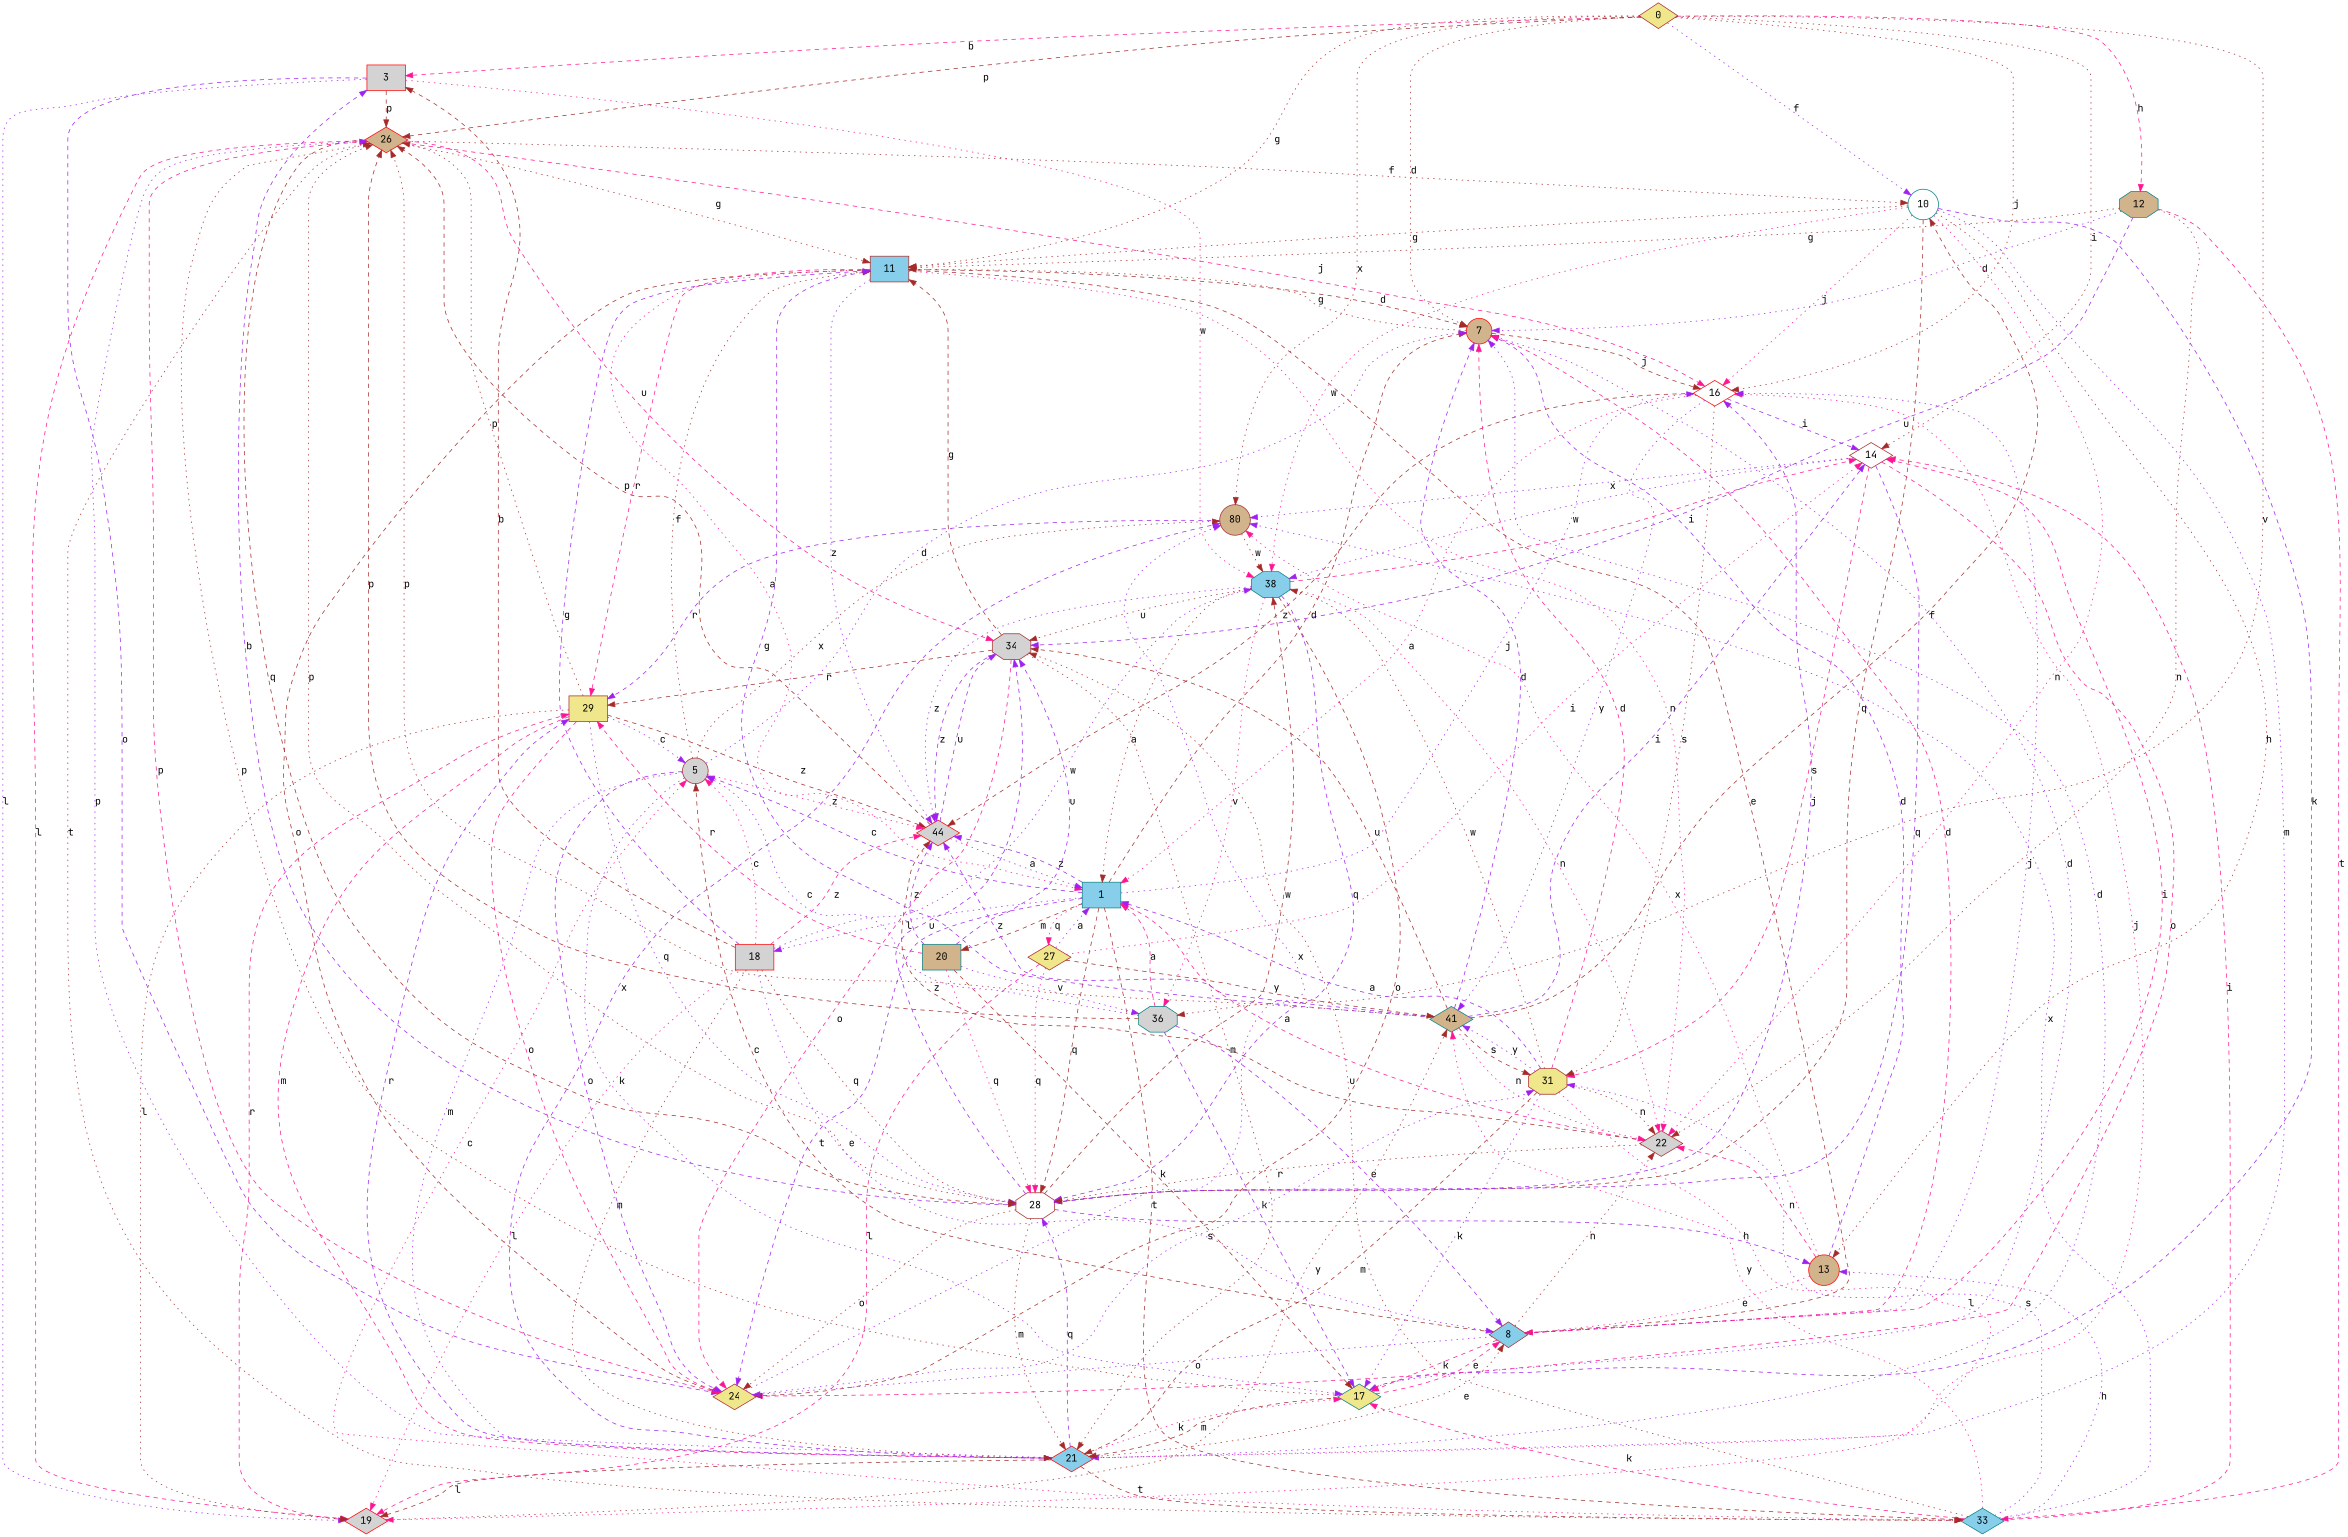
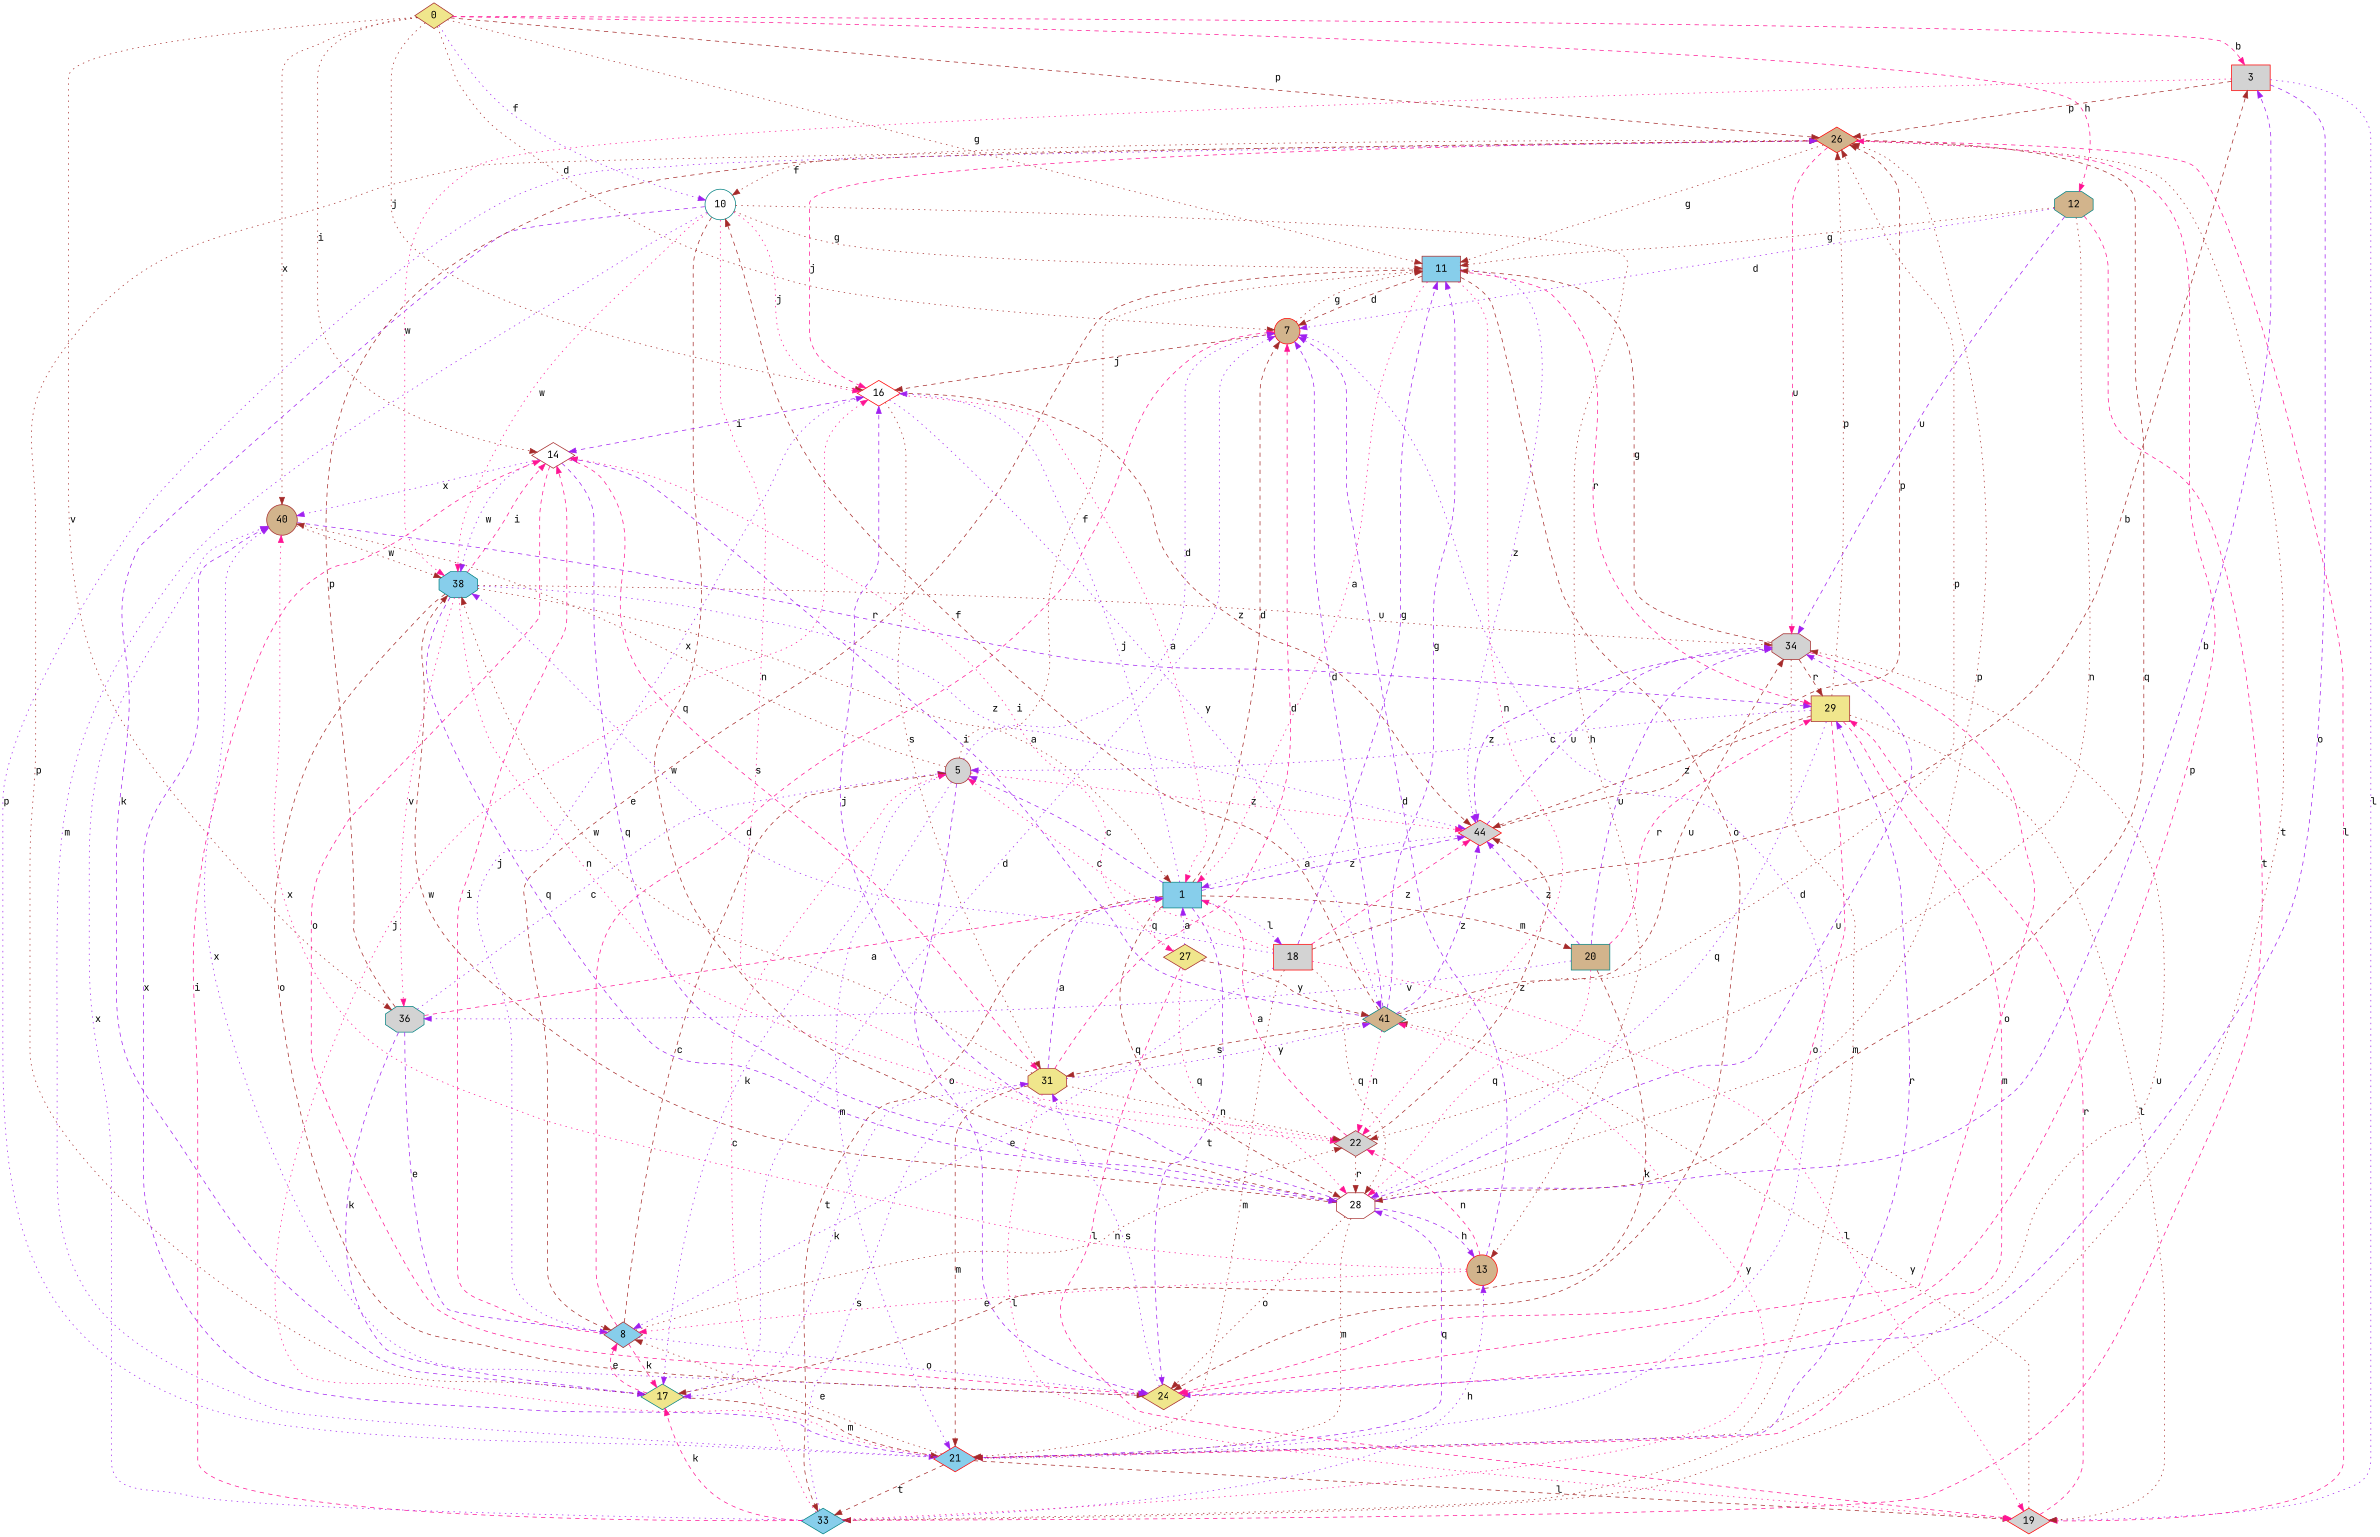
node "80": label "80" -> "40"
edge "21" -> "17": removed, label "k"
